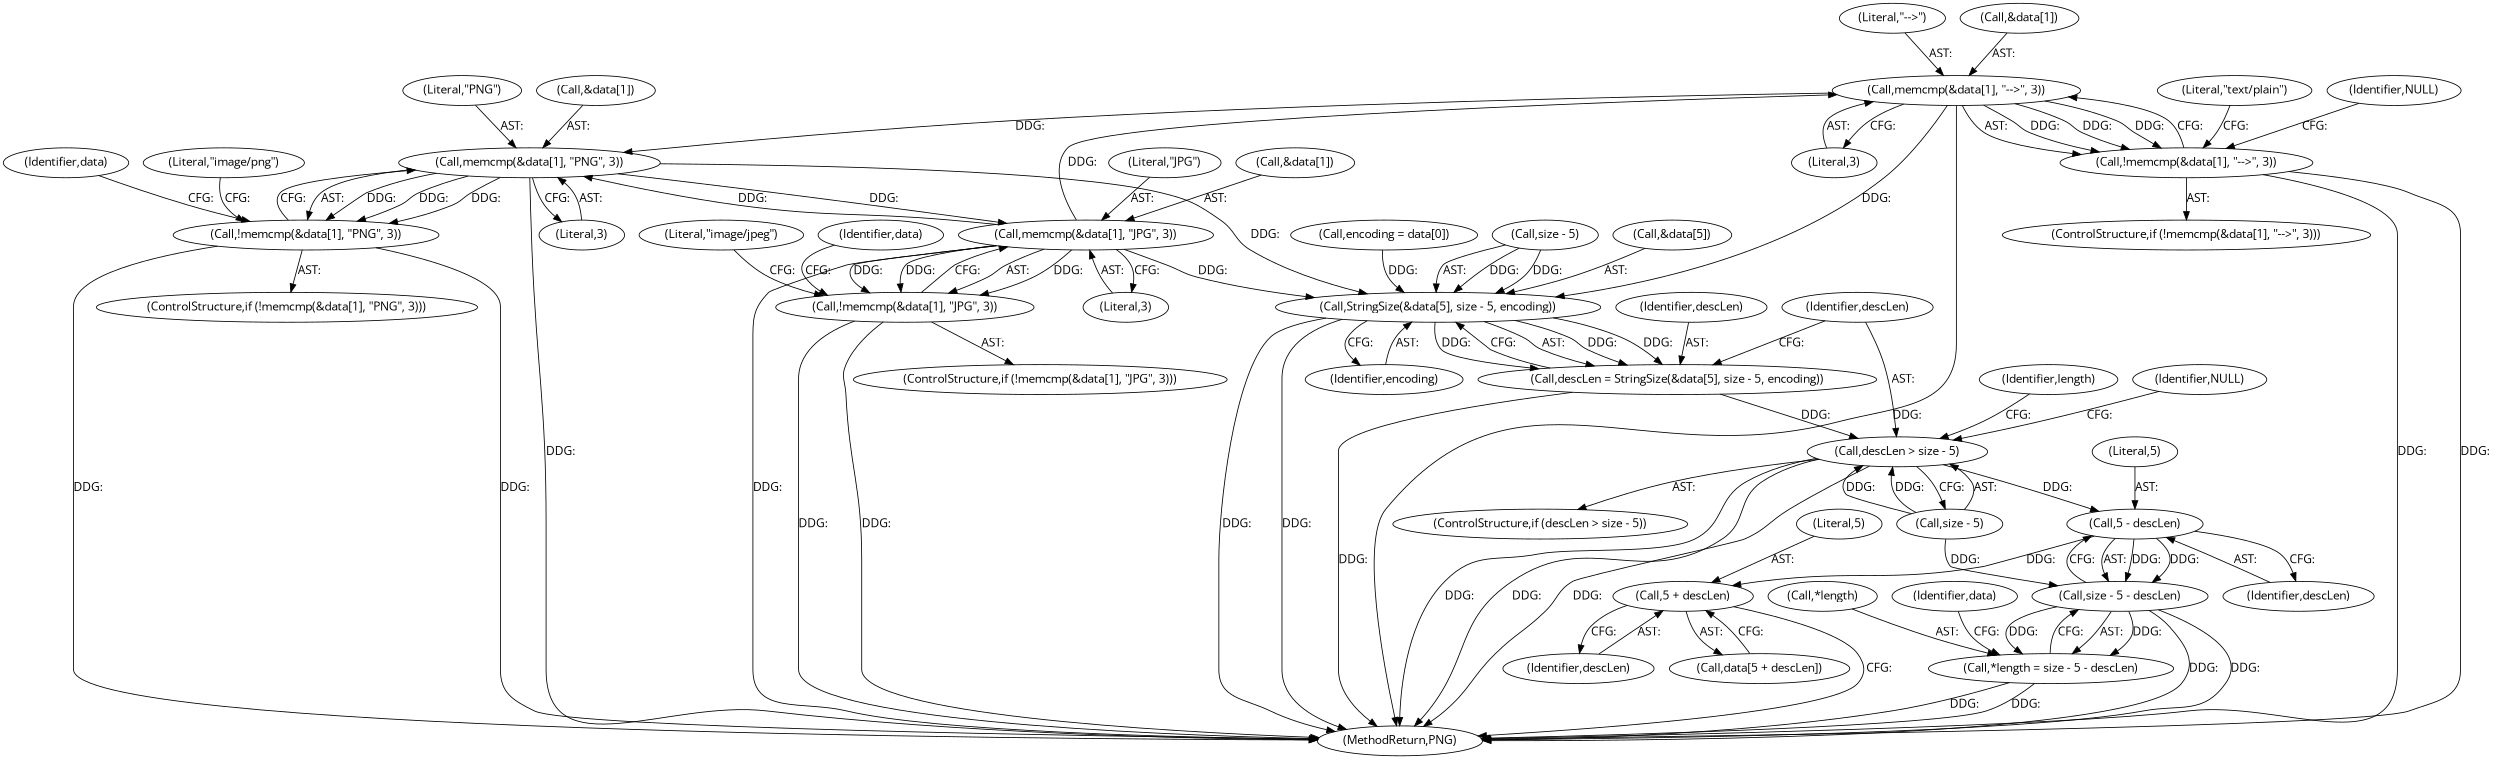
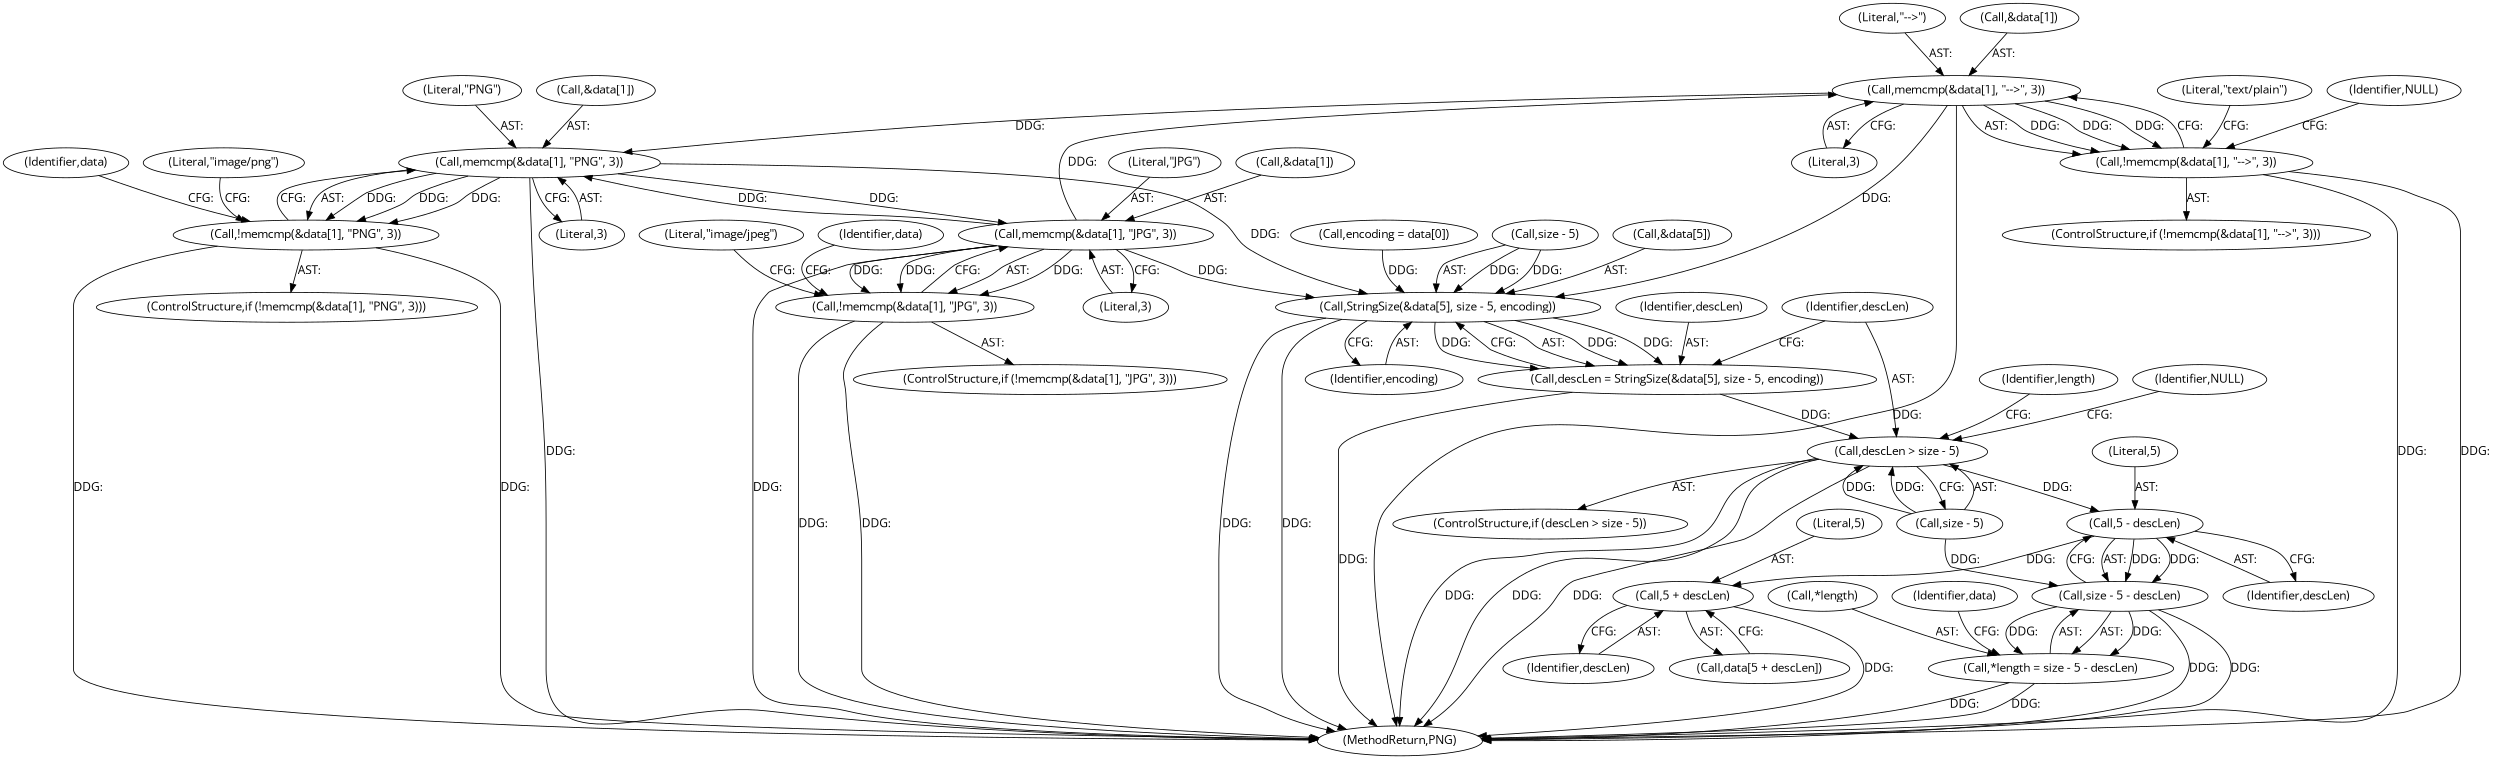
edge "(Call,*length = size - 5 - descLen)" -> "(Call,size - 5 - descLen)": label "CFG: " -> "AST: "
edge "(Call,5 + descLen)" -> "(MethodReturn,PNG)": label "CFG: " -> "DDG: "
